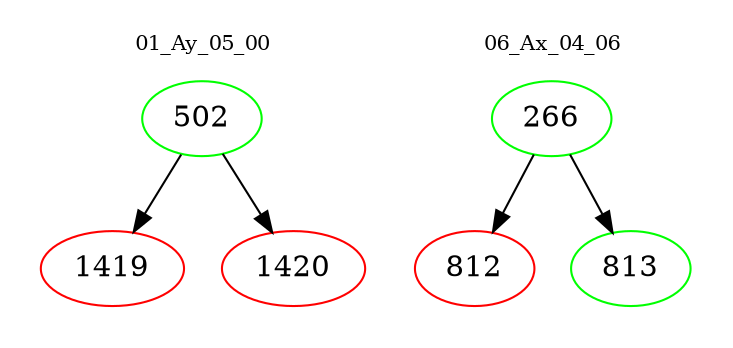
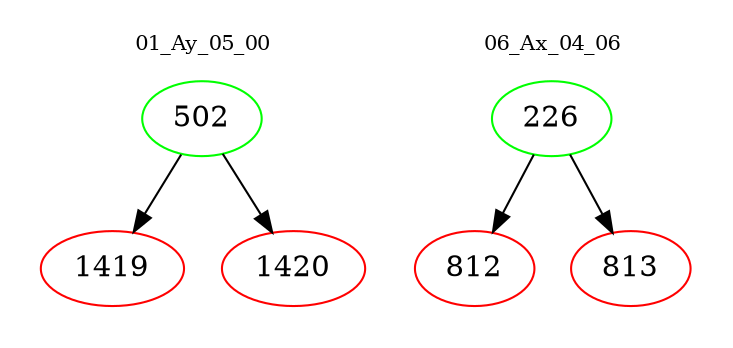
node "266": label "266" -> "226"
node "813": color green -> red
